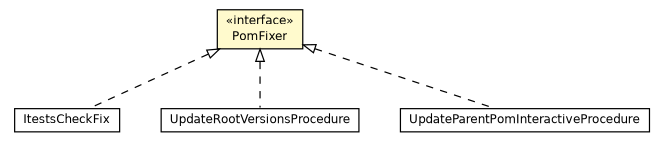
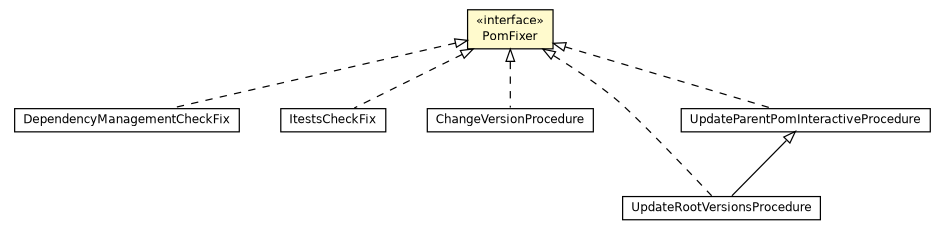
node "DependencyManagementCheckFix": added
node "ChangeVersionProcedure": added
edge "UpdateRootVersionsProcedure" -> "UpdateParentPomInteractiveProcedure": added
